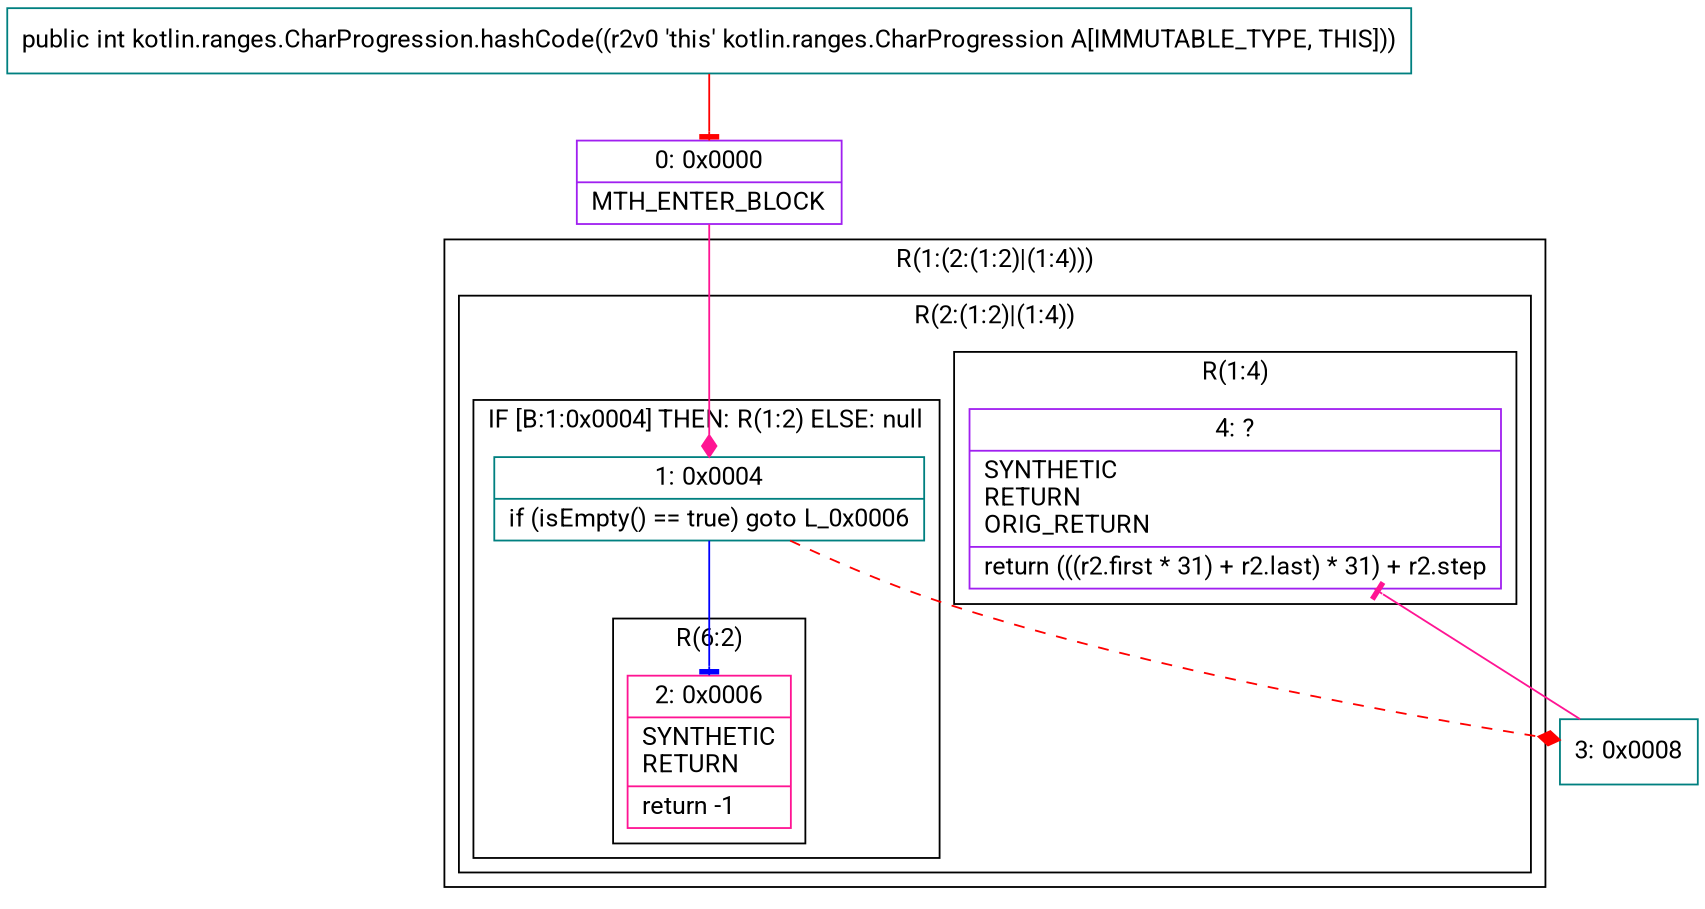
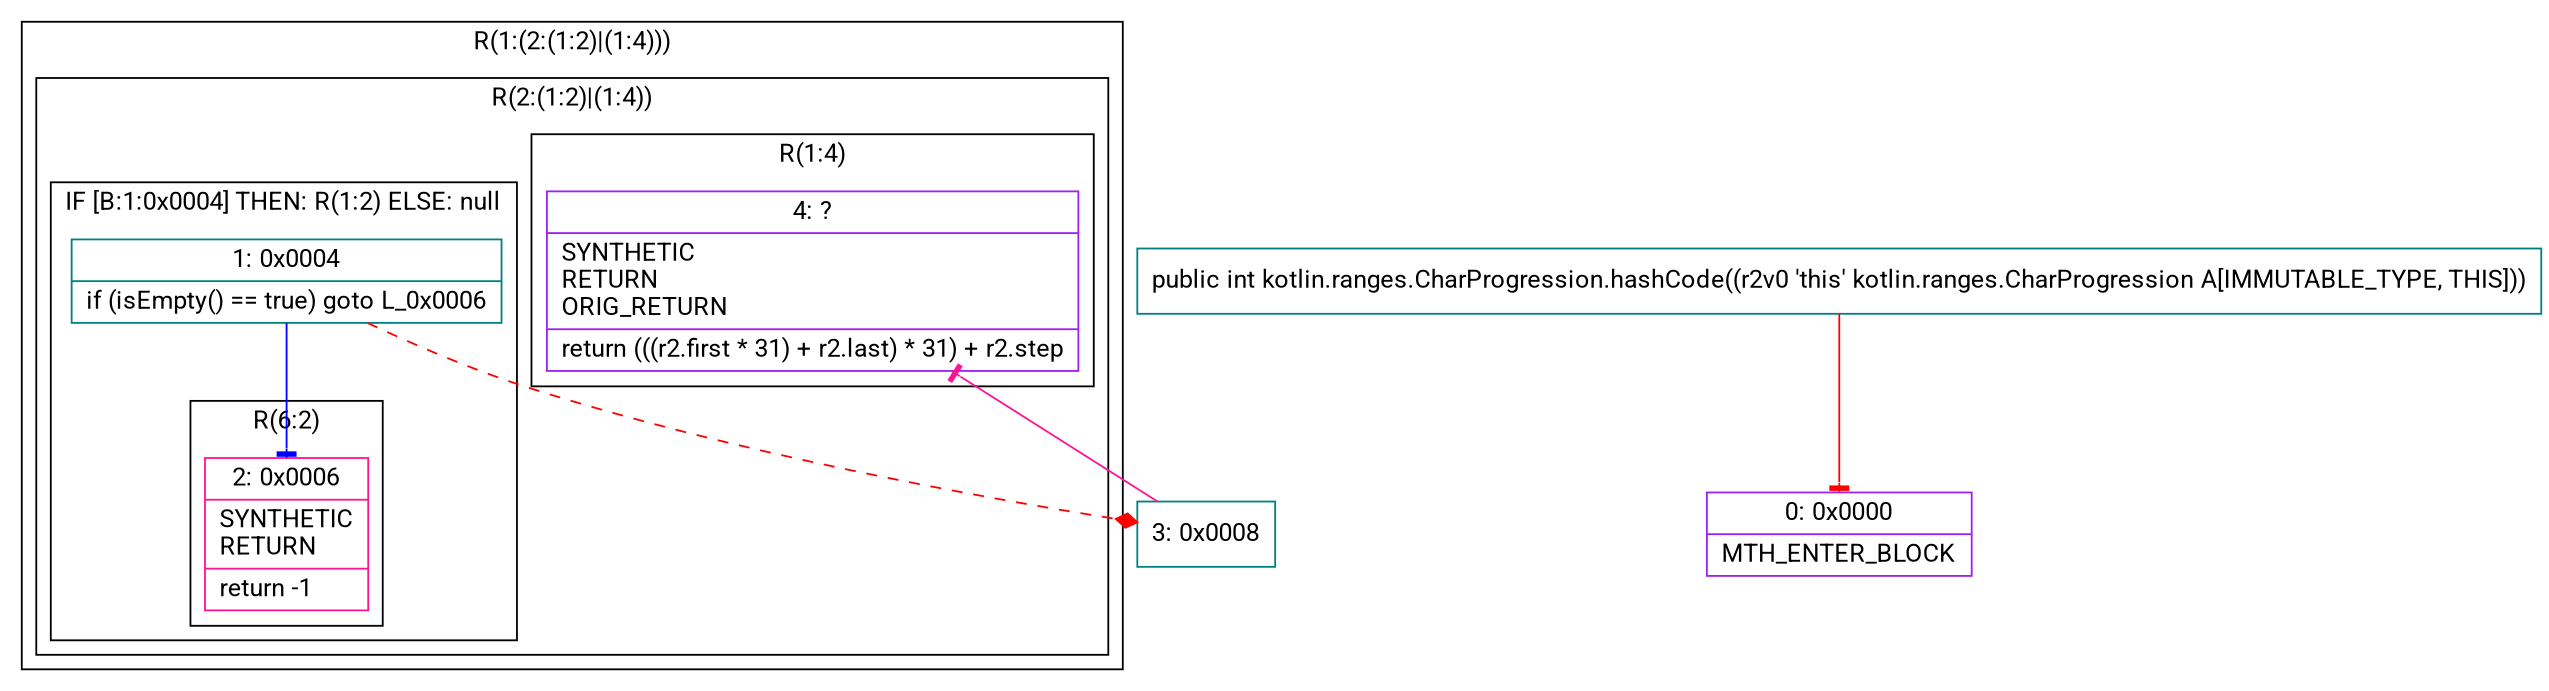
edge "0: 0x0000" -> "1: 0x0004": removed
